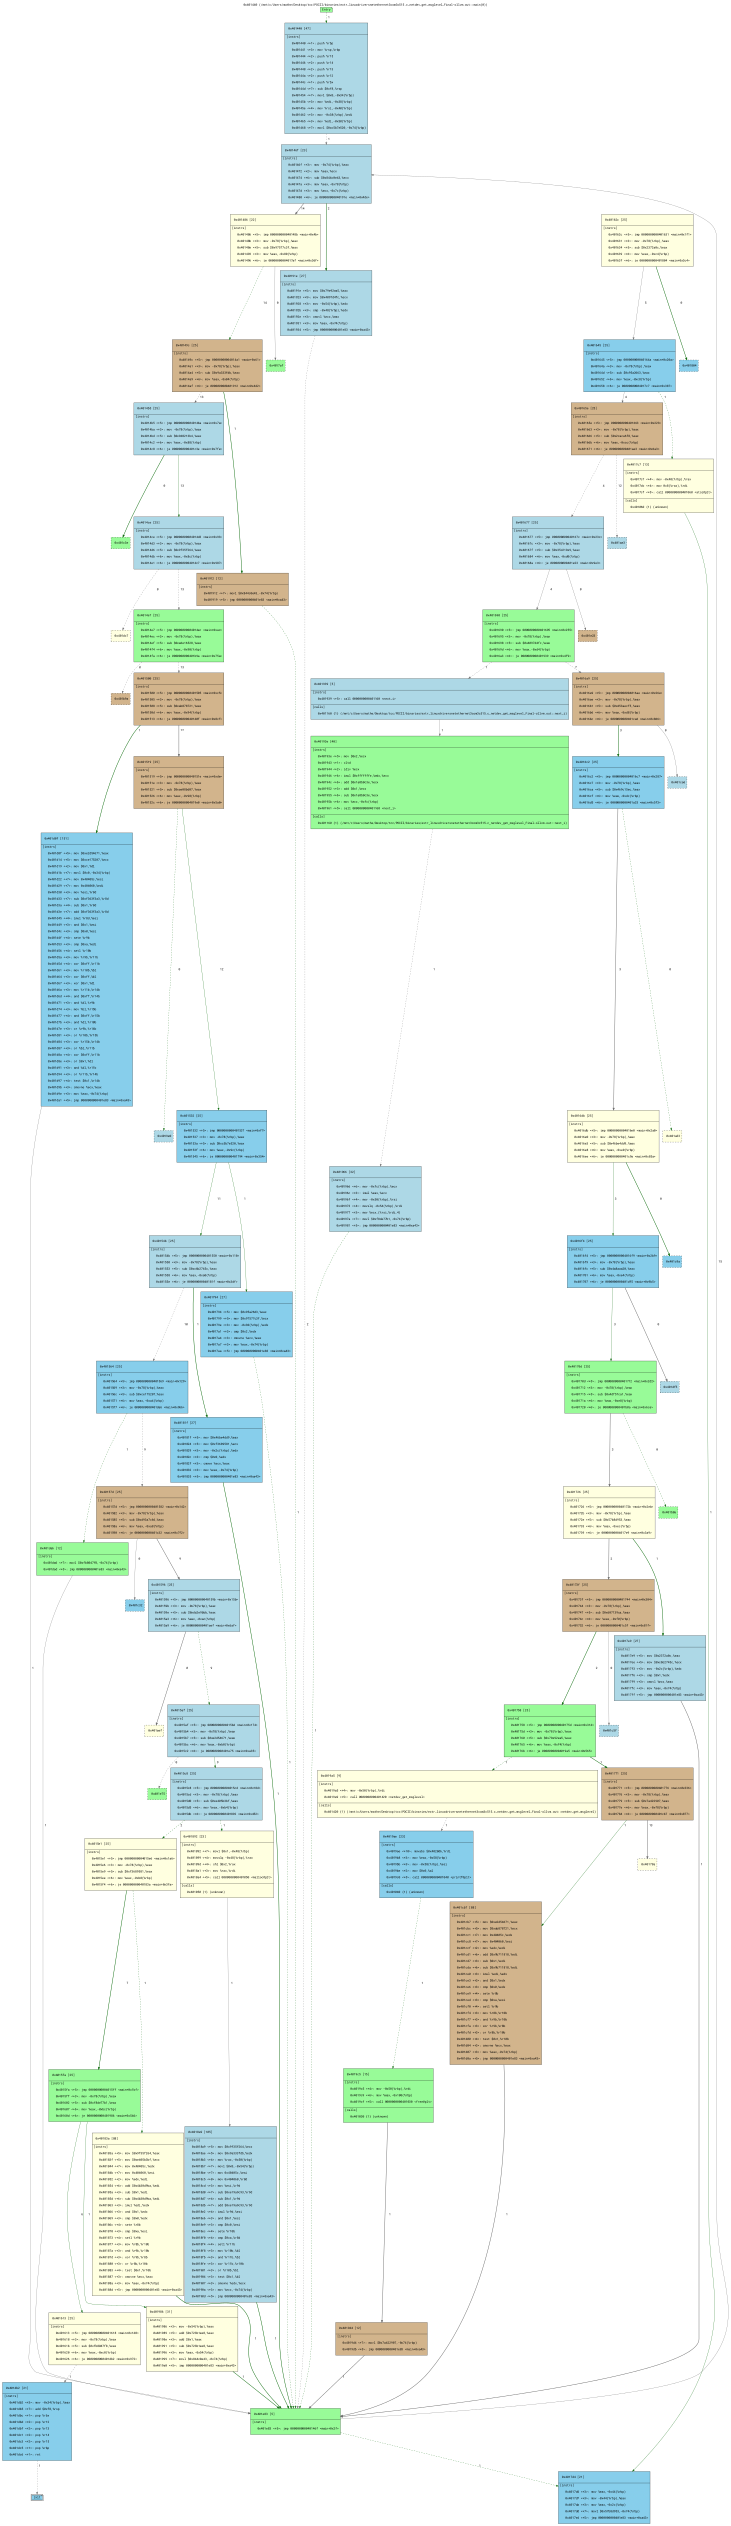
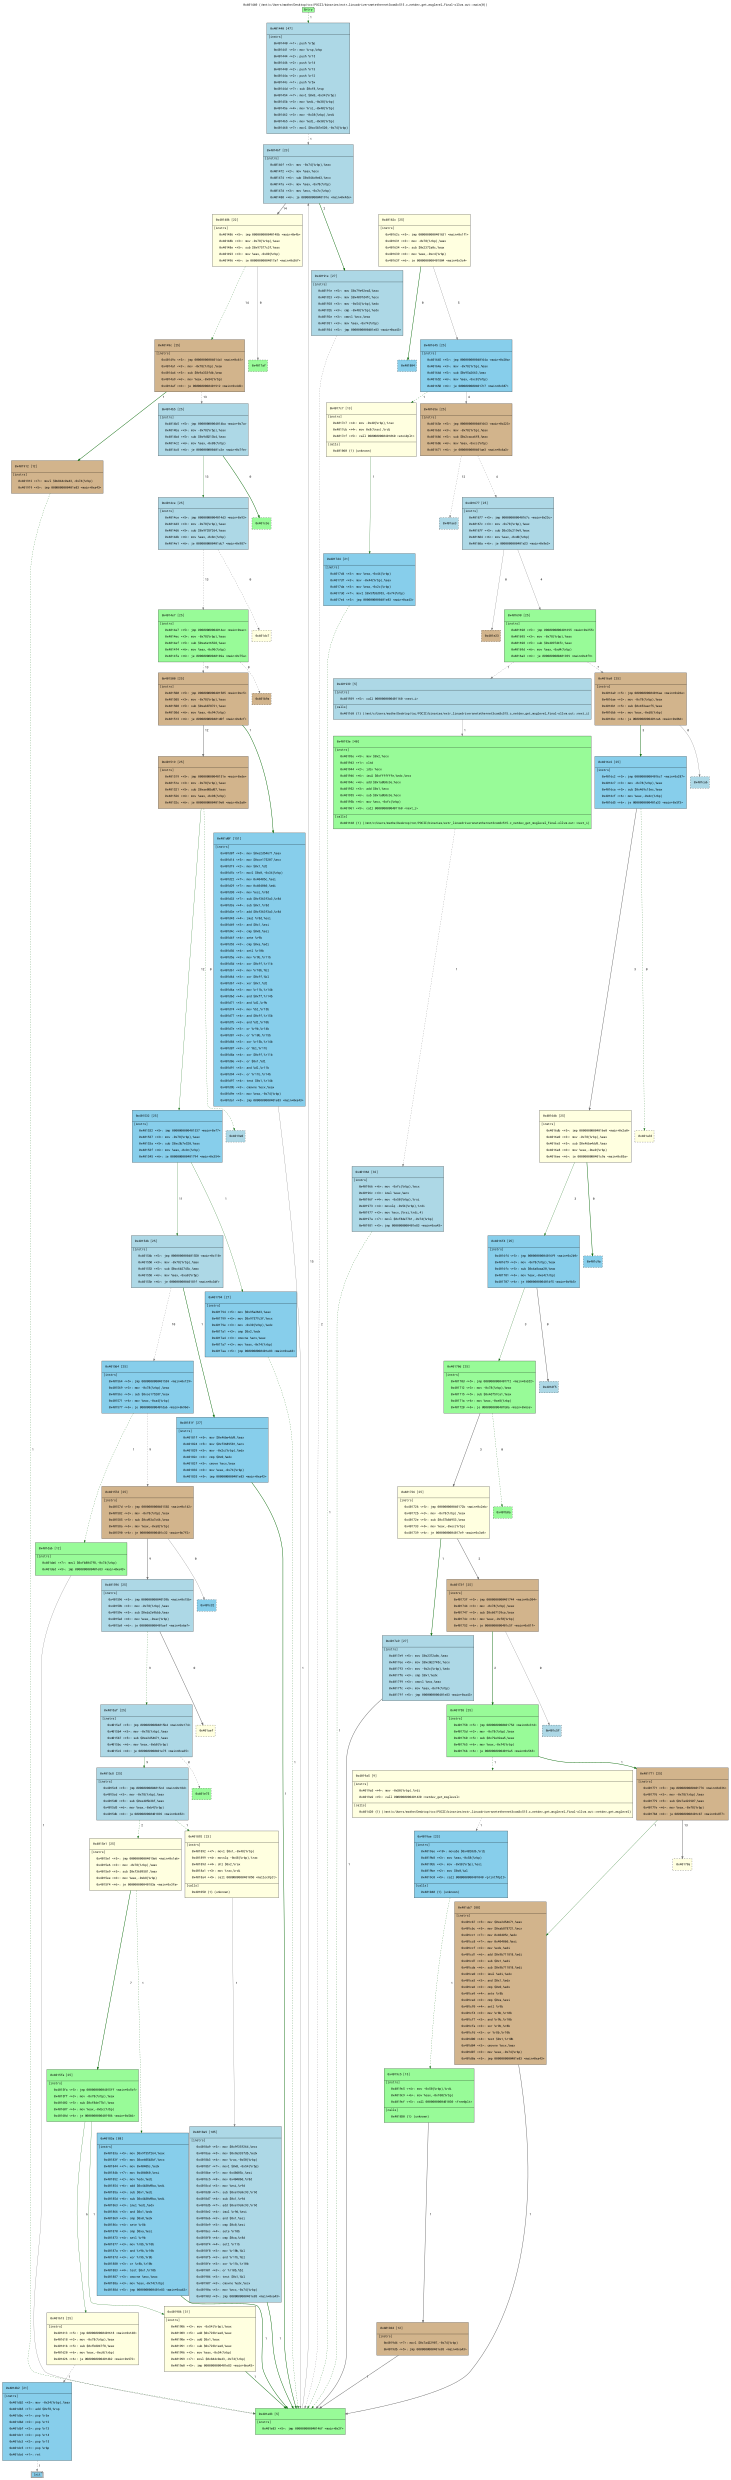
node "0x40183a [88]": fillcolor lightyellow -> skyblue
edge "0x401e83 [5]" -> "0x4017d4 [21]": reversed
